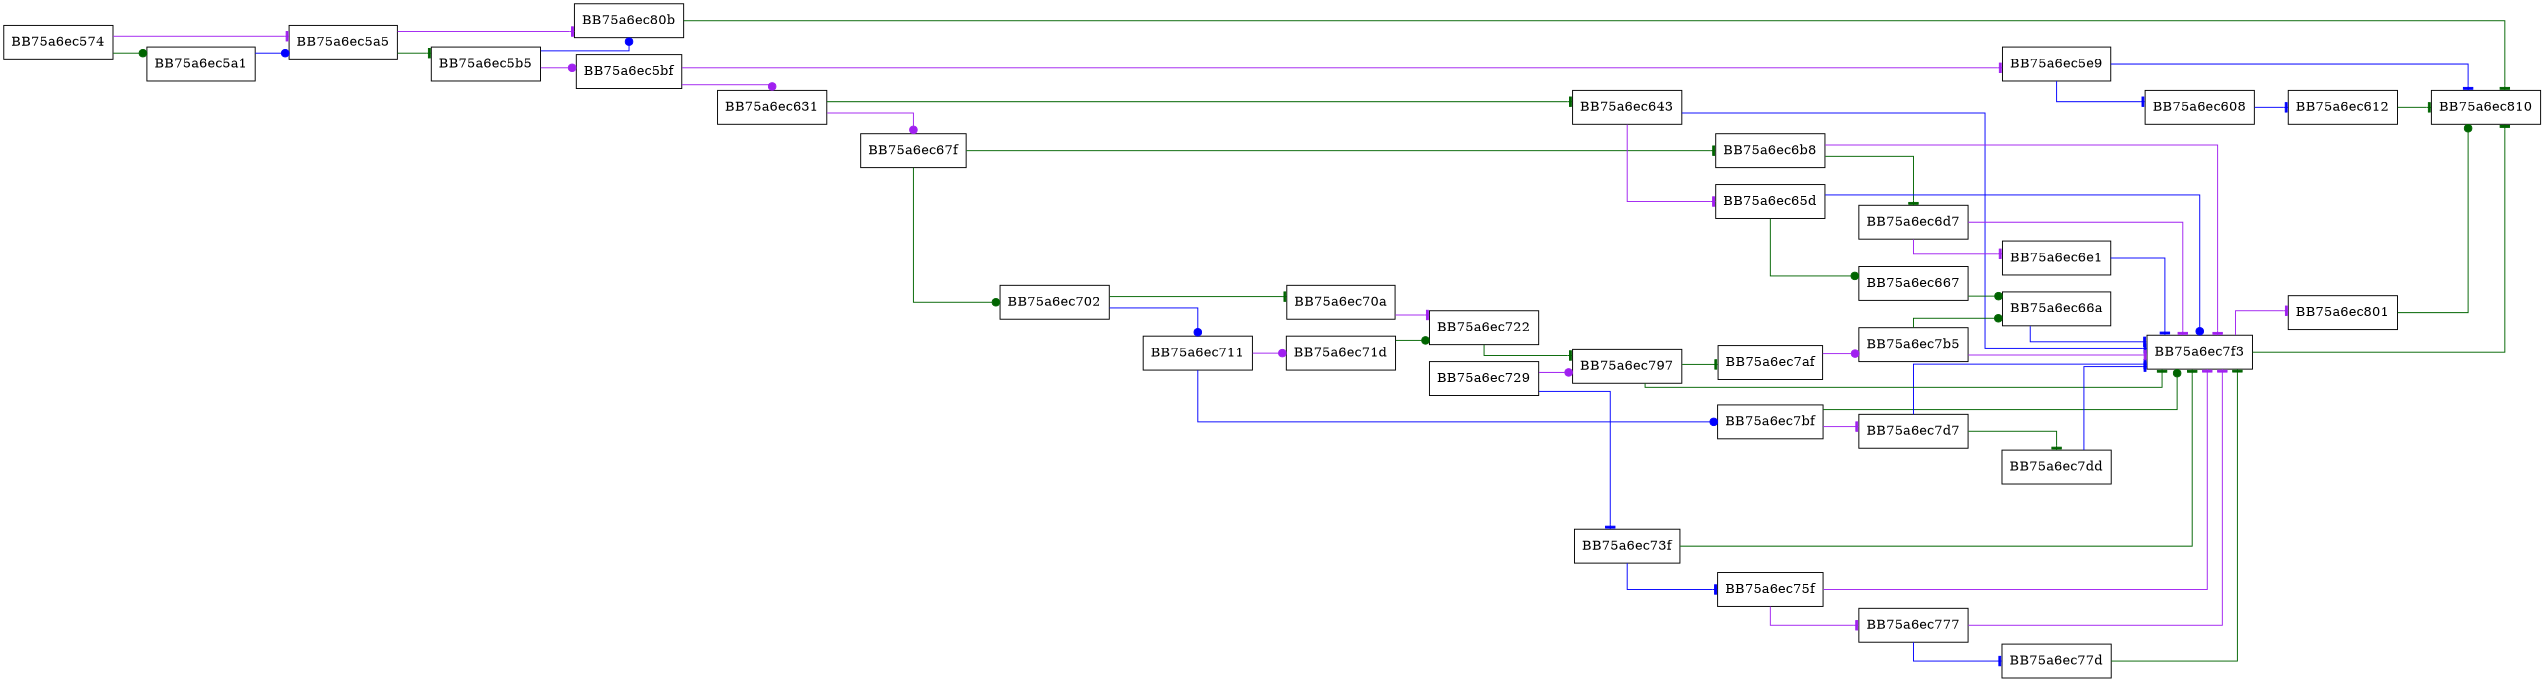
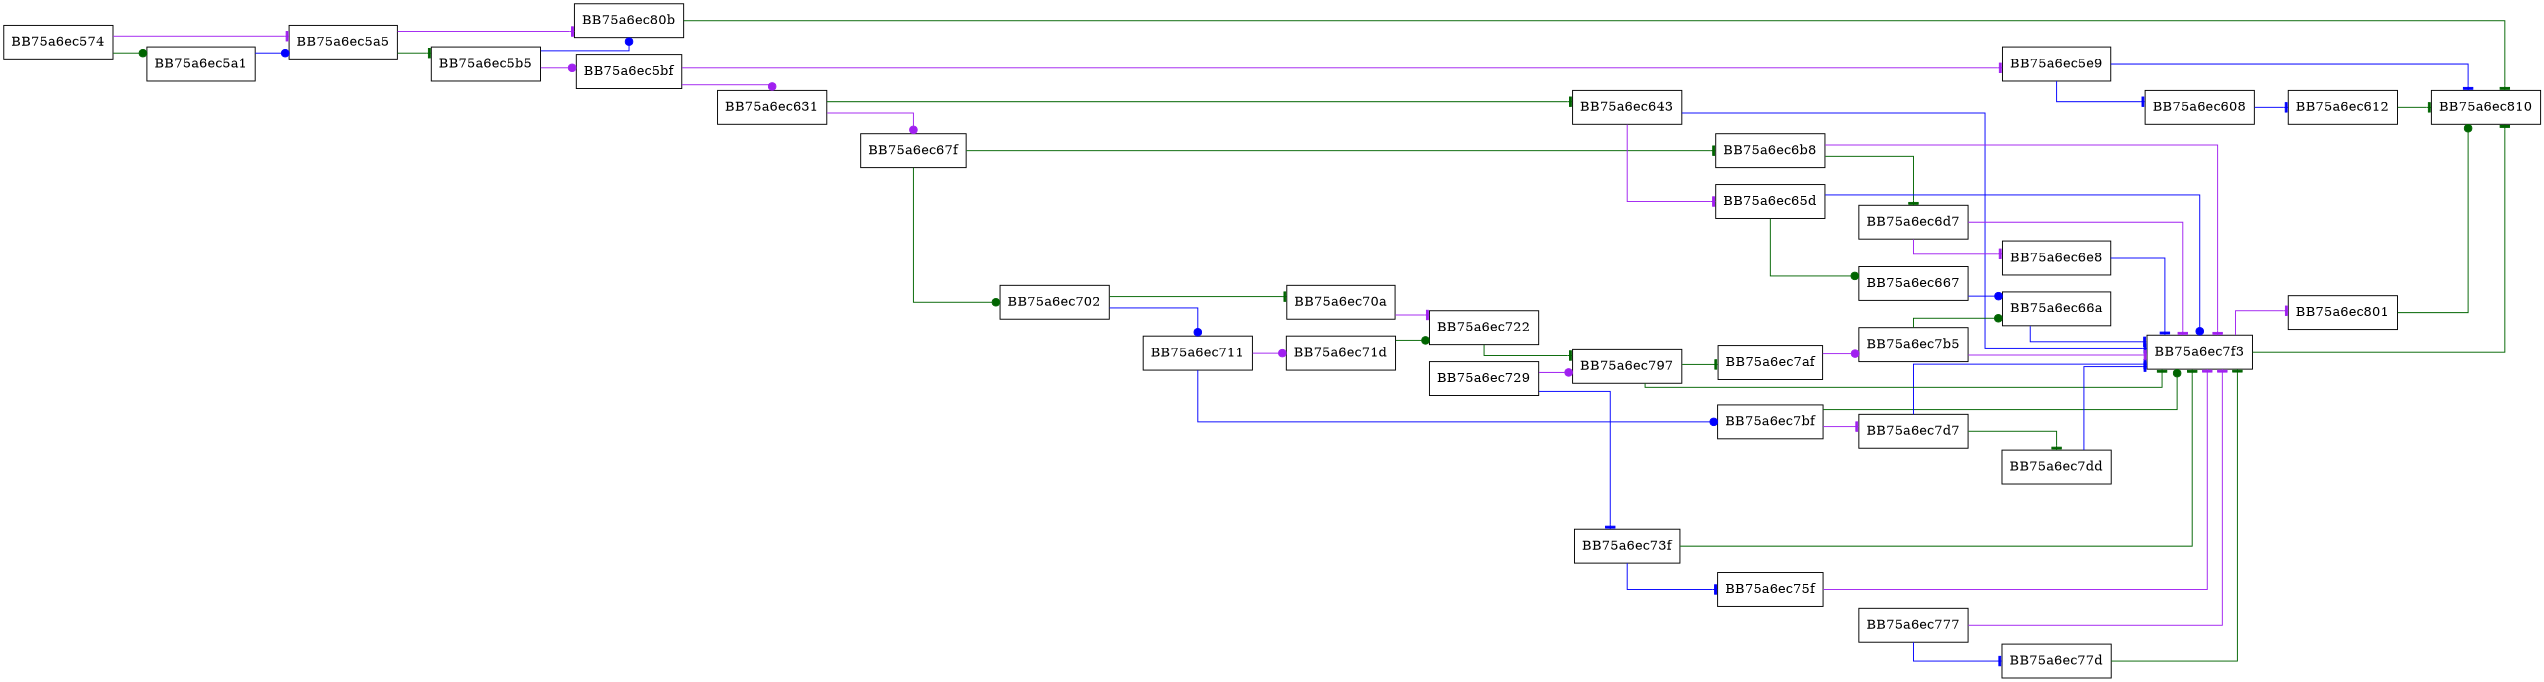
node "BB75a6ec6e1": label "BB75a6ec6e1" -> "BB75a6ec6e8"
edge "BB75a6ec667" -> "BB75a6ec66a": color darkgreen -> blue
edge "BB75a6ec75f" -> "BB75a6ec777": removed
